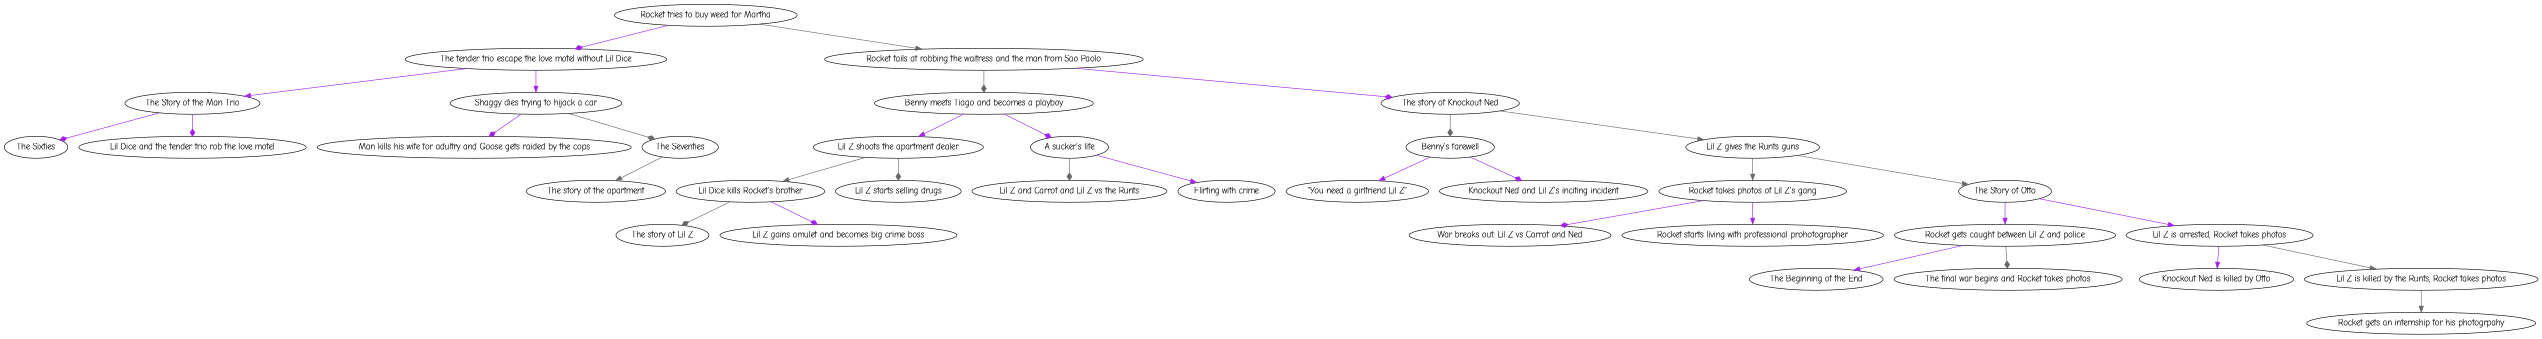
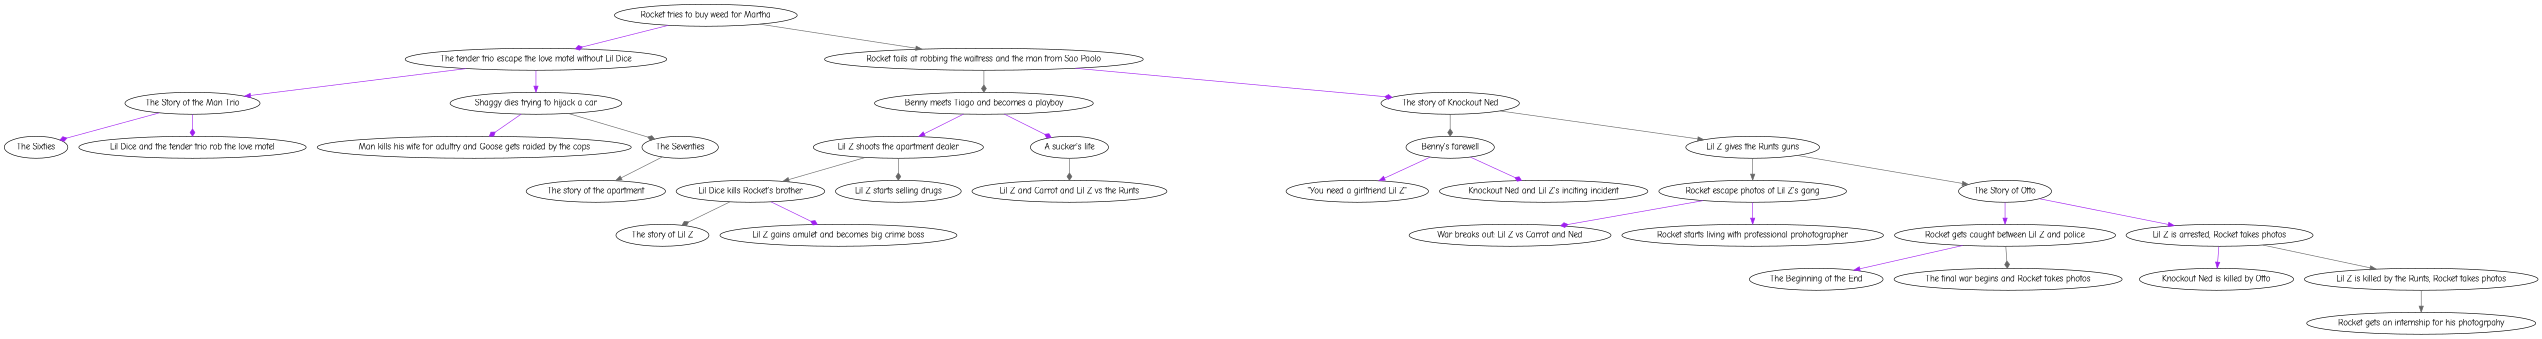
node "Flirting with crime": removed
node "Rocket takes photos of Lil Z's gang": label "Rocket takes photos of Lil Z's gang" -> "Rocket escape photos of Lil Z's gang"
